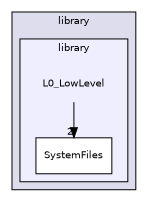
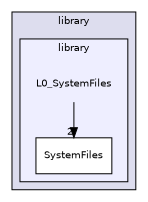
node "L0_LowLevel": label "L0_LowLevel" -> "L0_SystemFiles"
